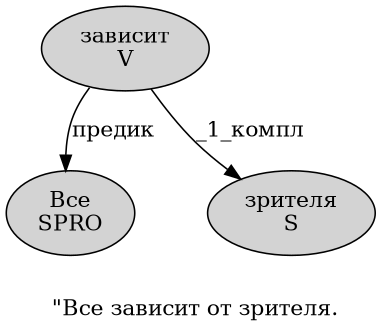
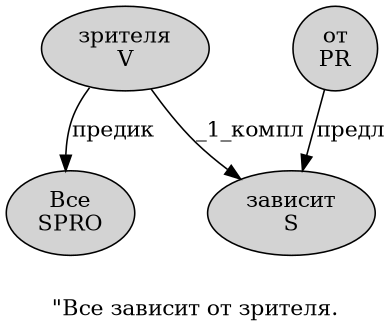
node "зависит V": label "зависит V" -> "зрителя V"
node "от PR": added
node "зрителя S": label "зрителя S" -> "зависит S"
